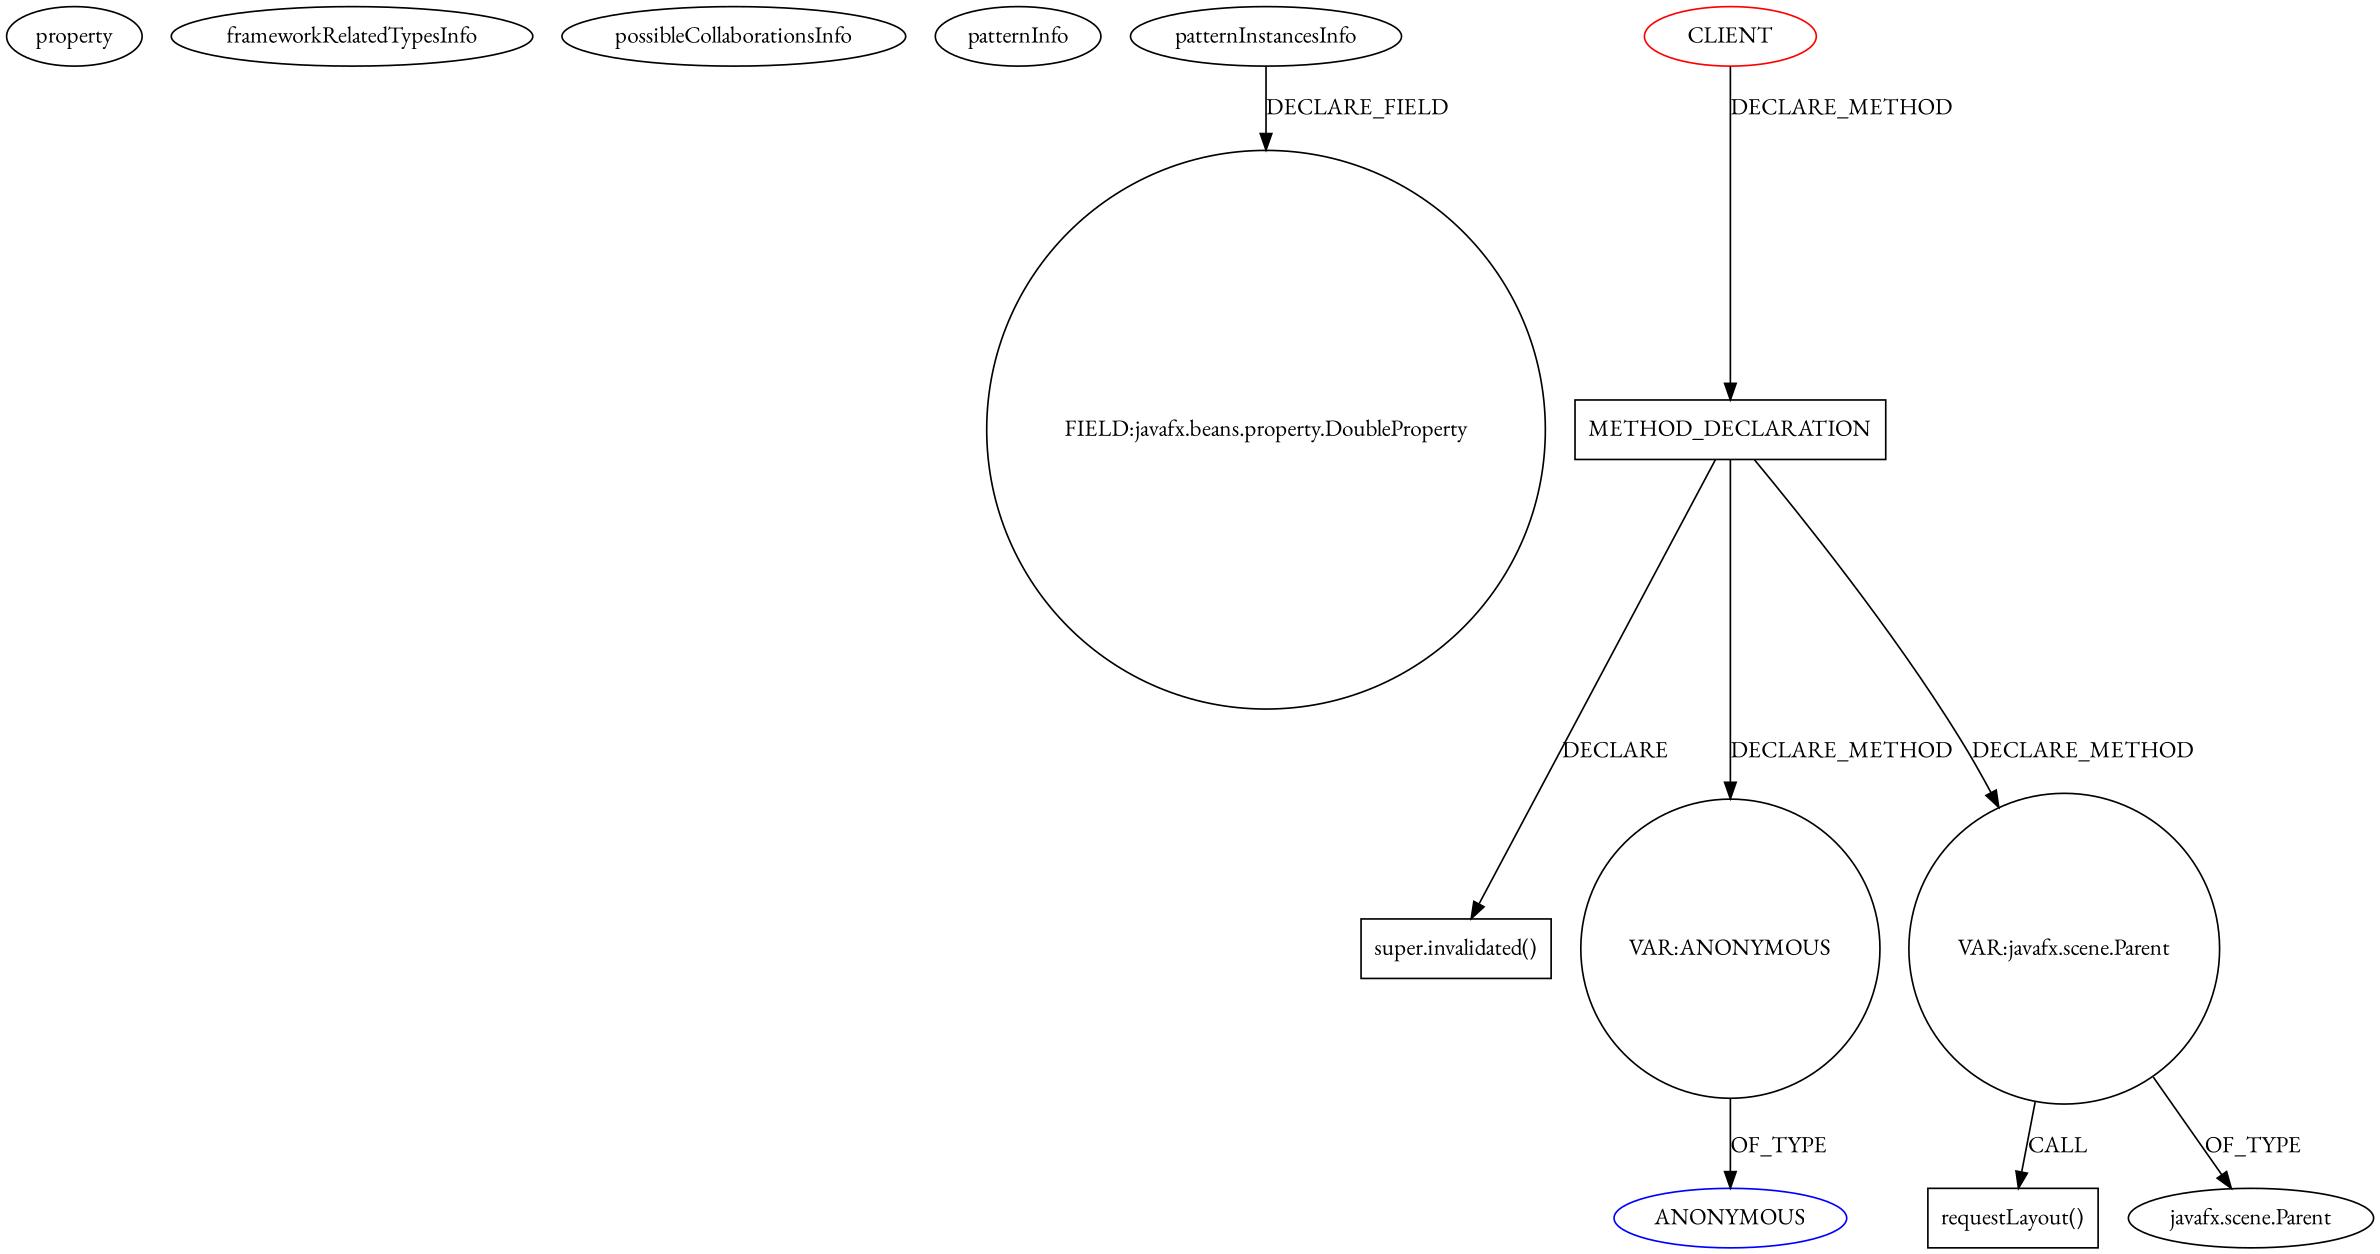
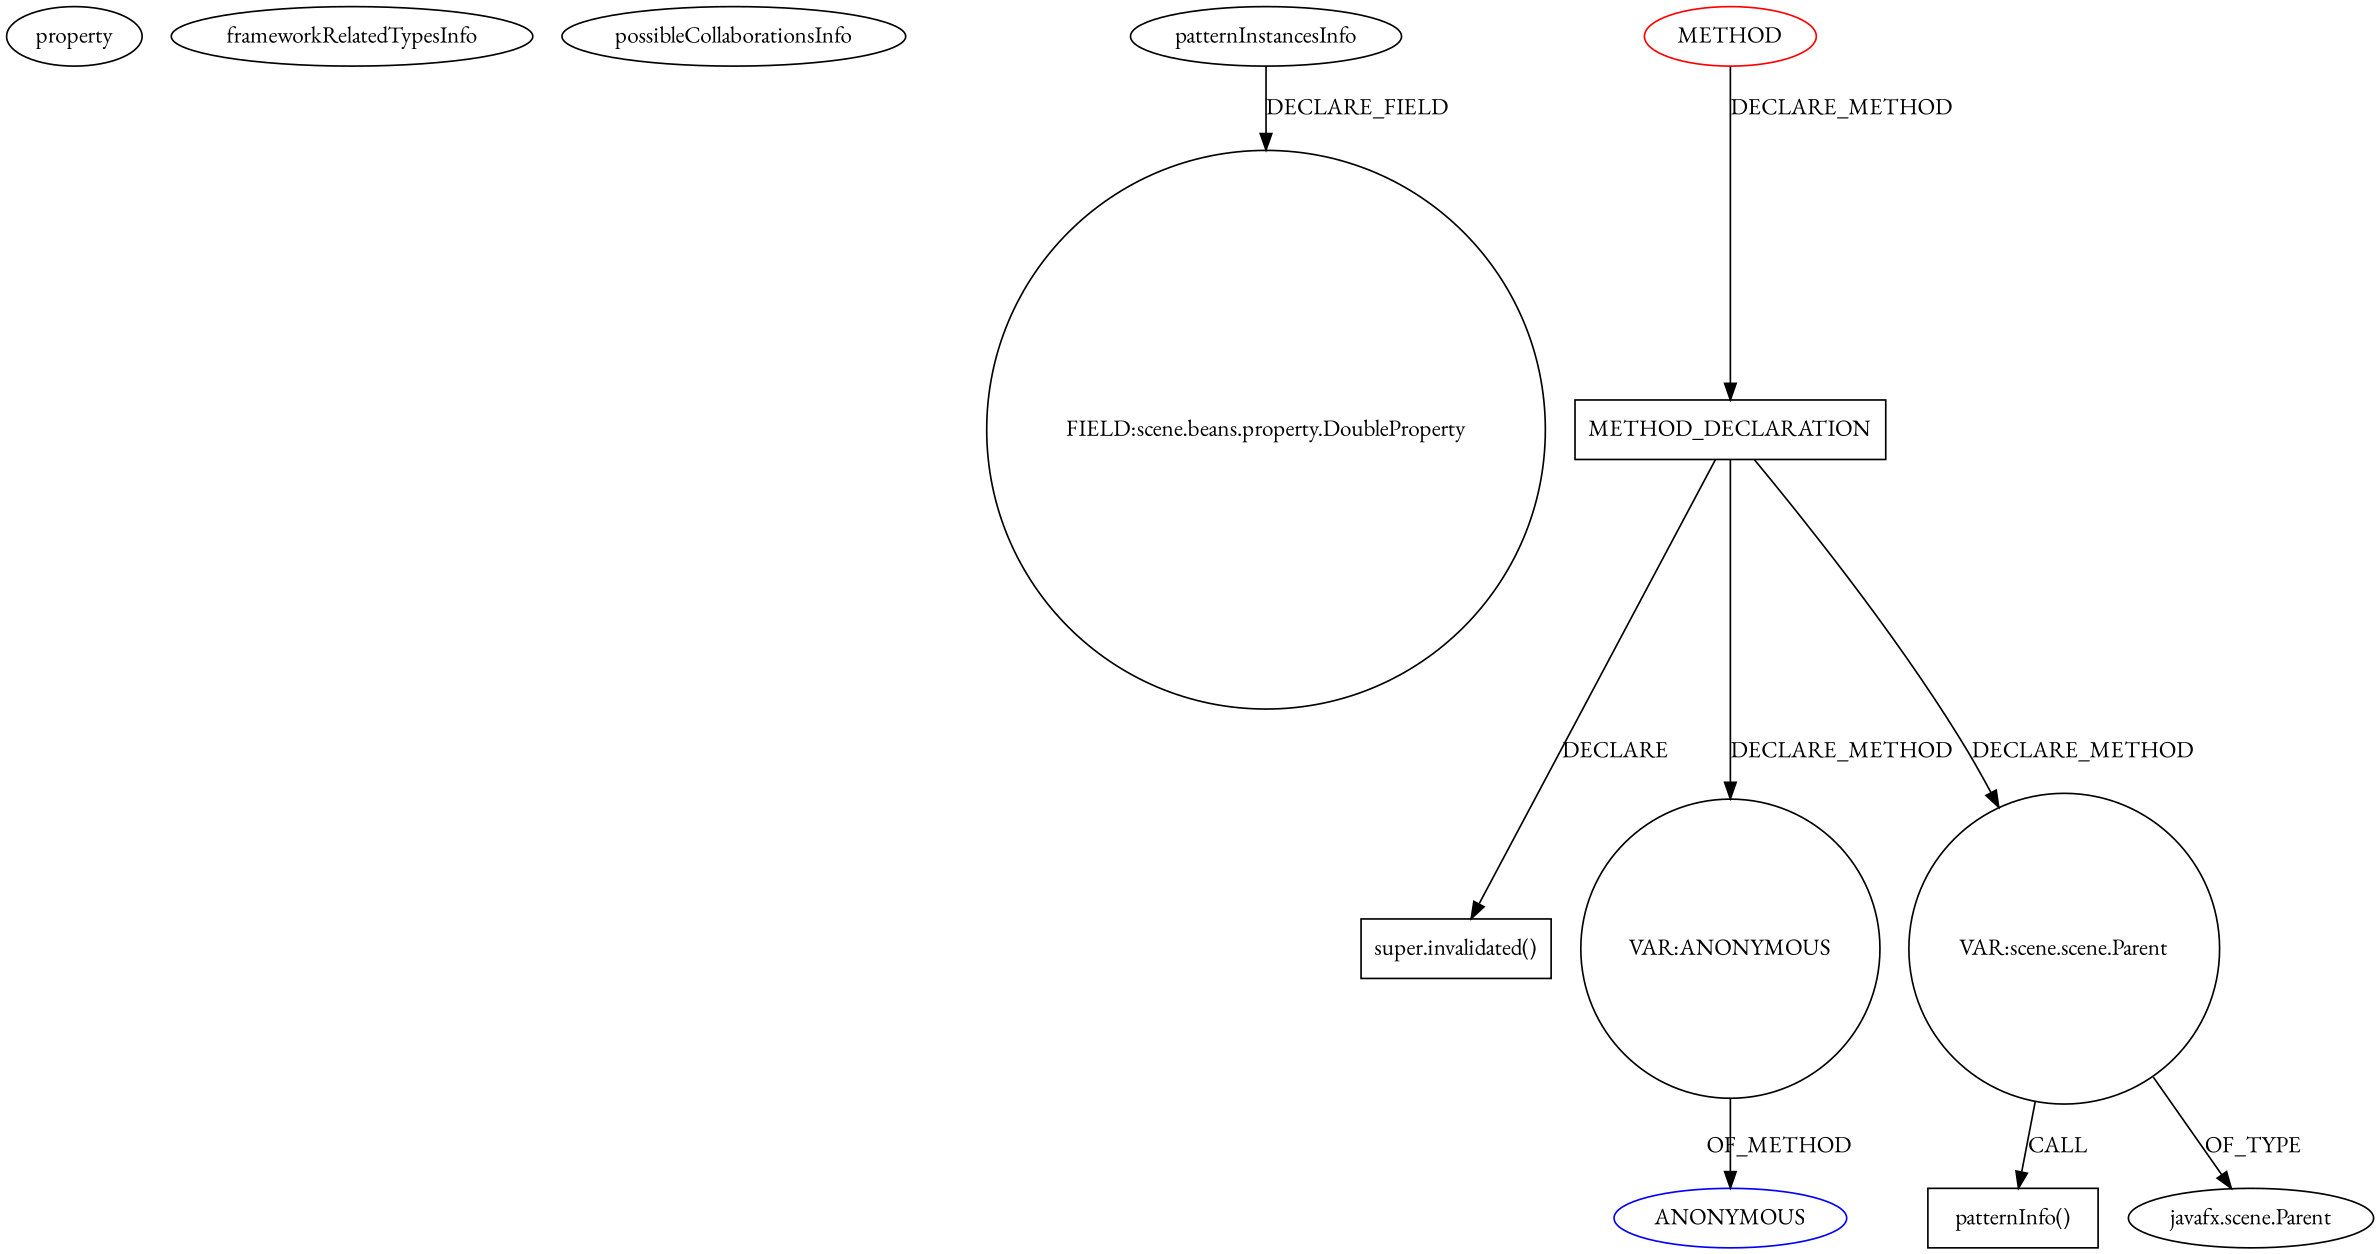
node "patternInfo": removed
node "CLIENT": label "CLIENT" -> "METHOD"
node "FIELD:javafx.beans.property.DoubleProperty": label "FIELD:javafx.beans.property.DoubleProperty" -> "FIELD:scene.beans.property.DoubleProperty"
node "VAR:javafx.scene.Parent": label "VAR:javafx.scene.Parent" -> "VAR:scene.scene.Parent"
edge "VAR:ANONYMOUS" -> "ANONYMOUS": label "OF_TYPE" -> "OF_METHOD"
node "requestLayout()": label "requestLayout()" -> "patternInfo()"
